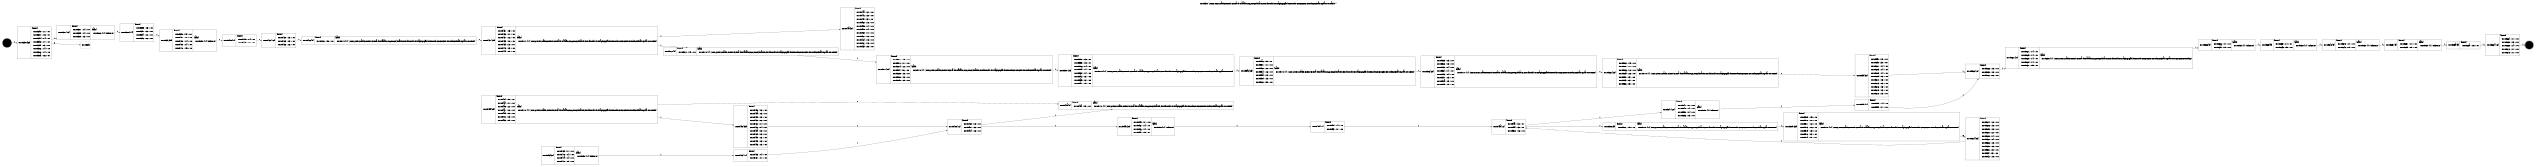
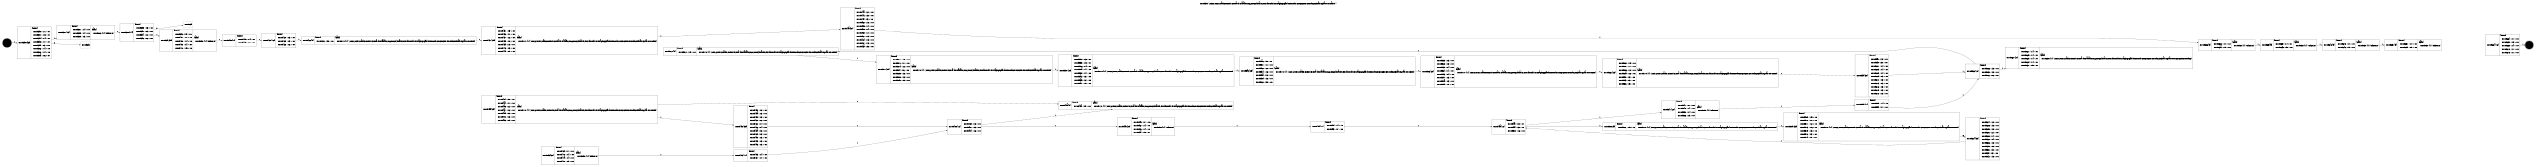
node "0x10965f": added
node "0x10965a [5]": removed
edge "0x109431 [25]" -> "0x109572 [5]": now "0x109566 [12]" -> "0x109572 [5]"
edge "0x109621 [21]" -> "0x109636 [9]": now "0x10944a [37]" -> "0x109636 [9]"
